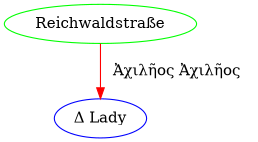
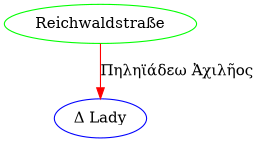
edge "Reichwaldstraße" -> "Δ Lady": label "Ἀχιλῆος Ἀχιλῆος" -> "Πηληϊάδεω Ἀχιλῆος"
